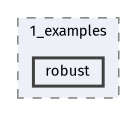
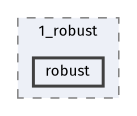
cluster "1_examples": label "1_examples" -> "1_robust"
